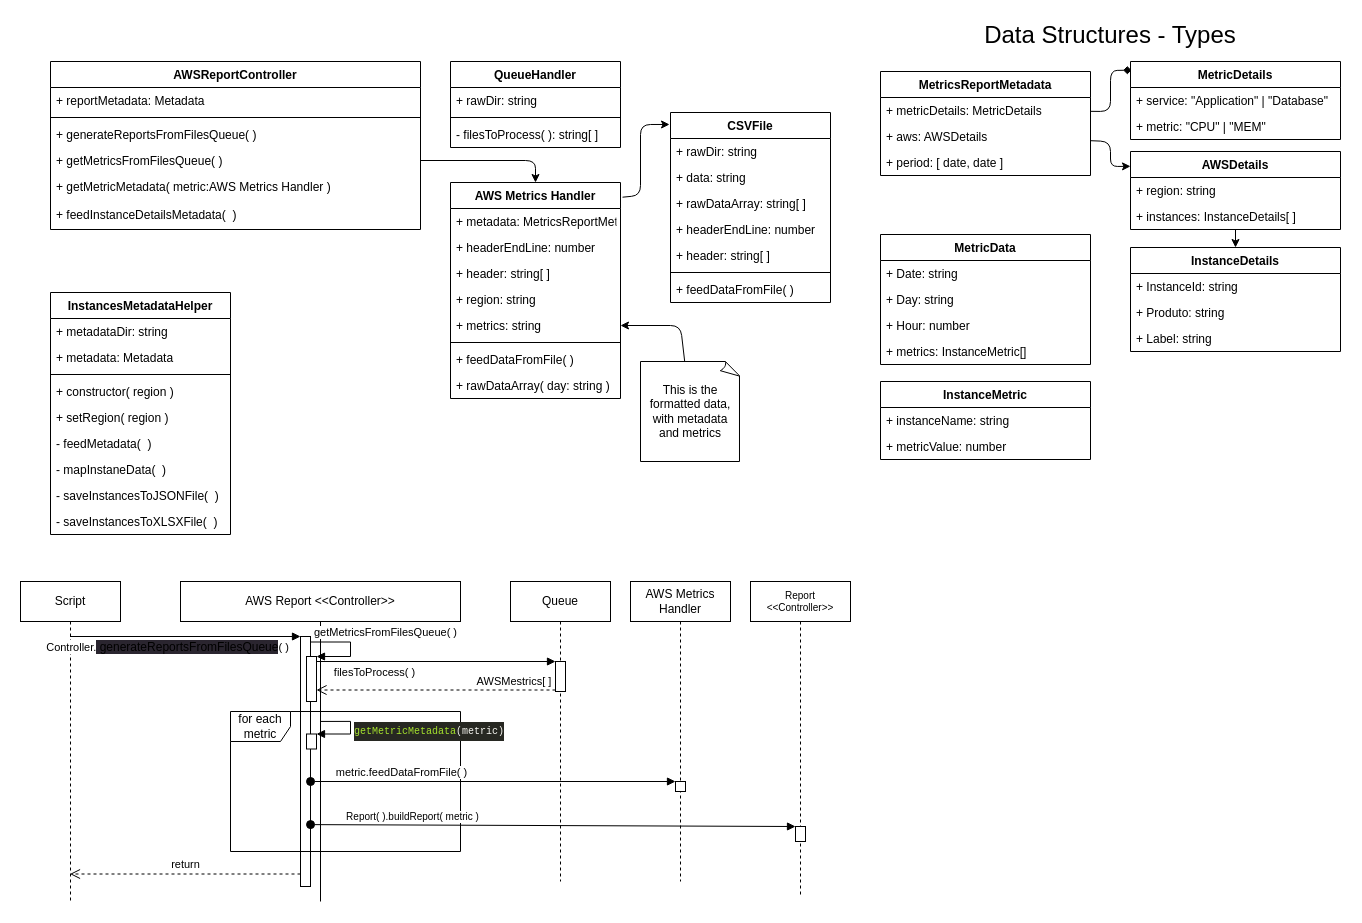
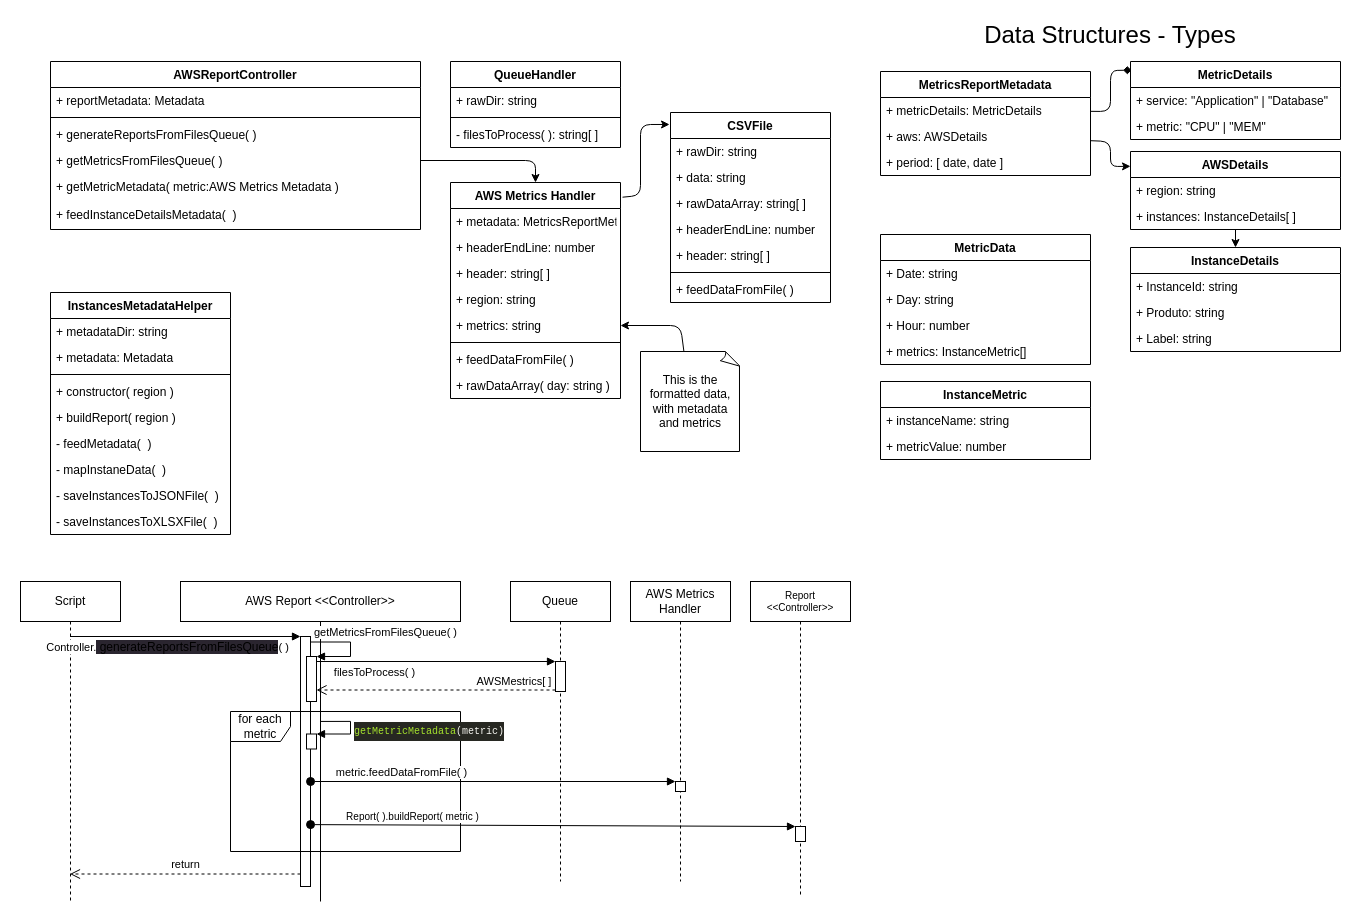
node "+ getMetricMetadata( metric:AWS Metrics Handler )": label "+ getMetricMetadata( metric:AWS Metrics Handler )" -> "+ getMetricMetadata( metric:AWS Metrics Metadata )"
node "This is the formatted data, with metadata and metrics": moved (691, 412) -> (691, 402)
node "+ setRegion( region )": label "+ setRegion( region )" -> "+ buildReport( region )"
